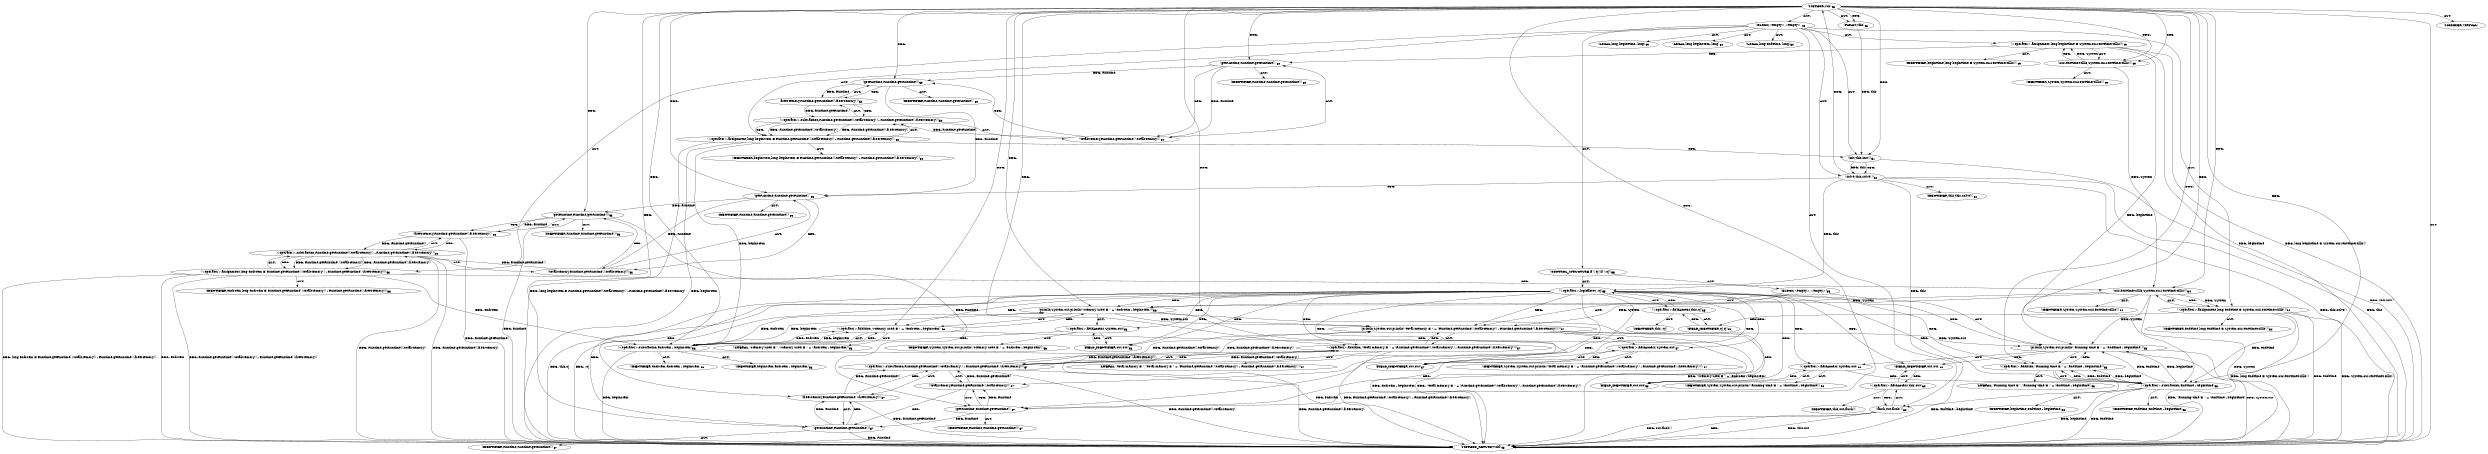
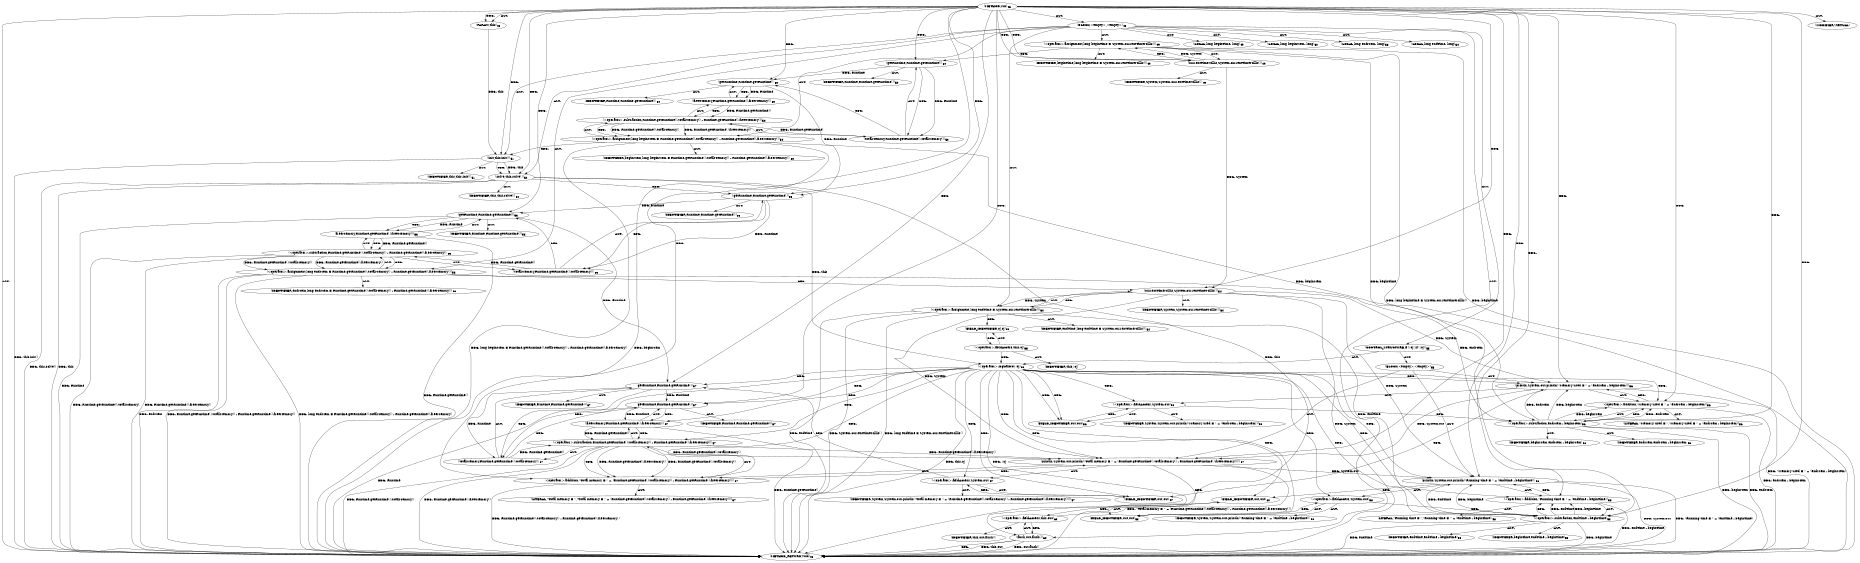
node "(LOCAL,long endMem: long)": added
edge "(solve,this.solve())" -> "(METHOD,run)": reversed
node "(IDENTIFIER,this,this.init())": added
edge "(<operator>.logicalNot,!oj)" -> "(<operator>.fieldAccess,this.oj)": removed, label "AST:"
